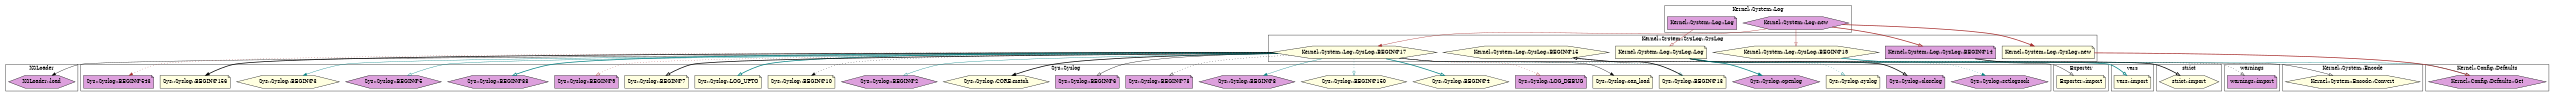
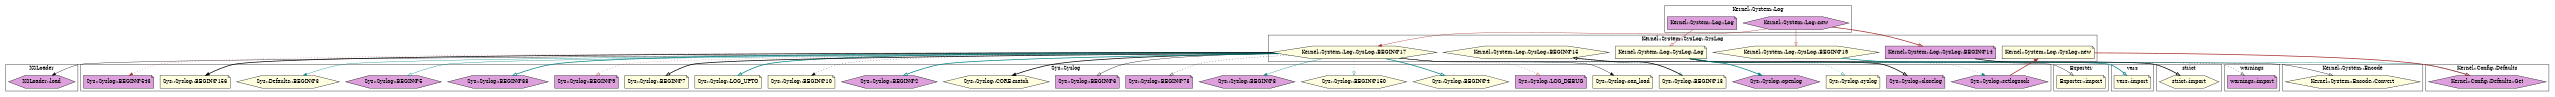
edge "Kernel::System::Log::new" -> "Kernel::System::Log::SysLog::new": now "Sys::Syslog::setlogsock" -> "Kernel::System::Log::SysLog::new"
edge "Kernel::System::Log::SysLog::BEGIN@17" -> "Sys::Syslog::BEGIN@2": style solid -> bold
node "Sys::Syslog::BEGIN@3": label "Sys::Syslog::BEGIN@3" -> "Sys::Defaults::BEGIN@3"
